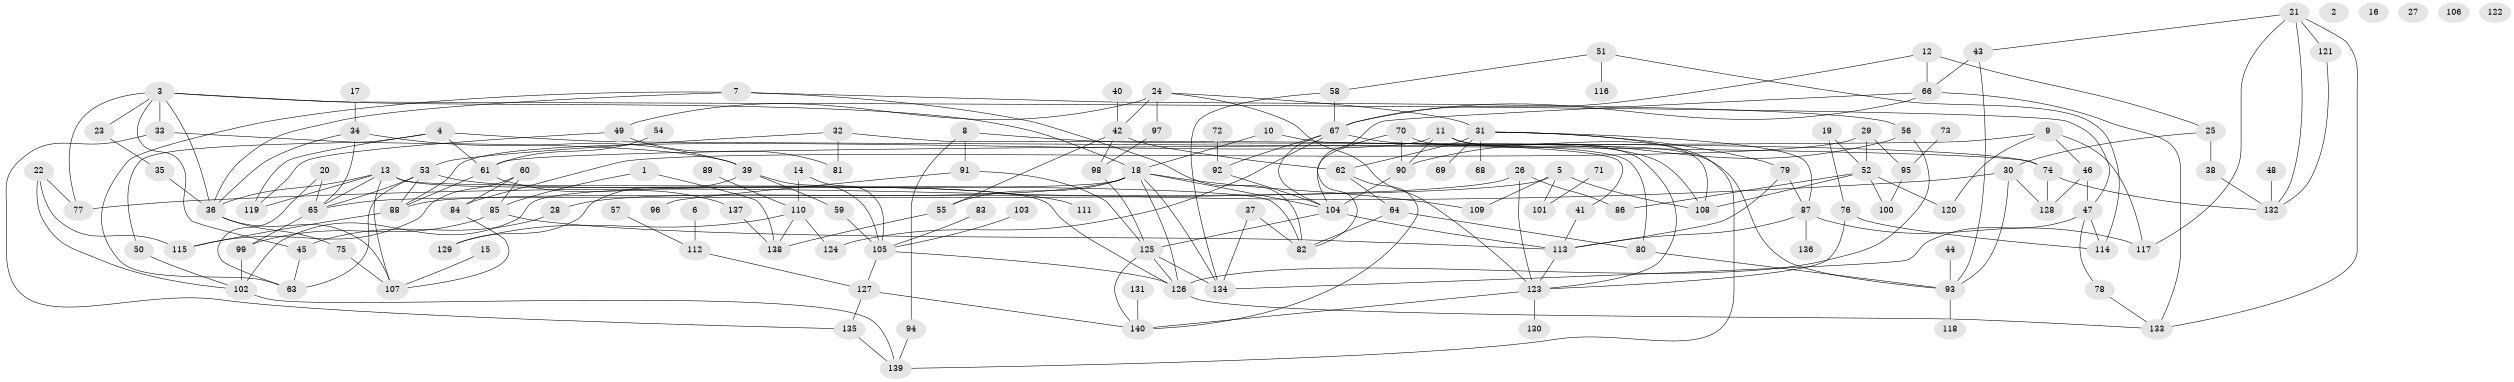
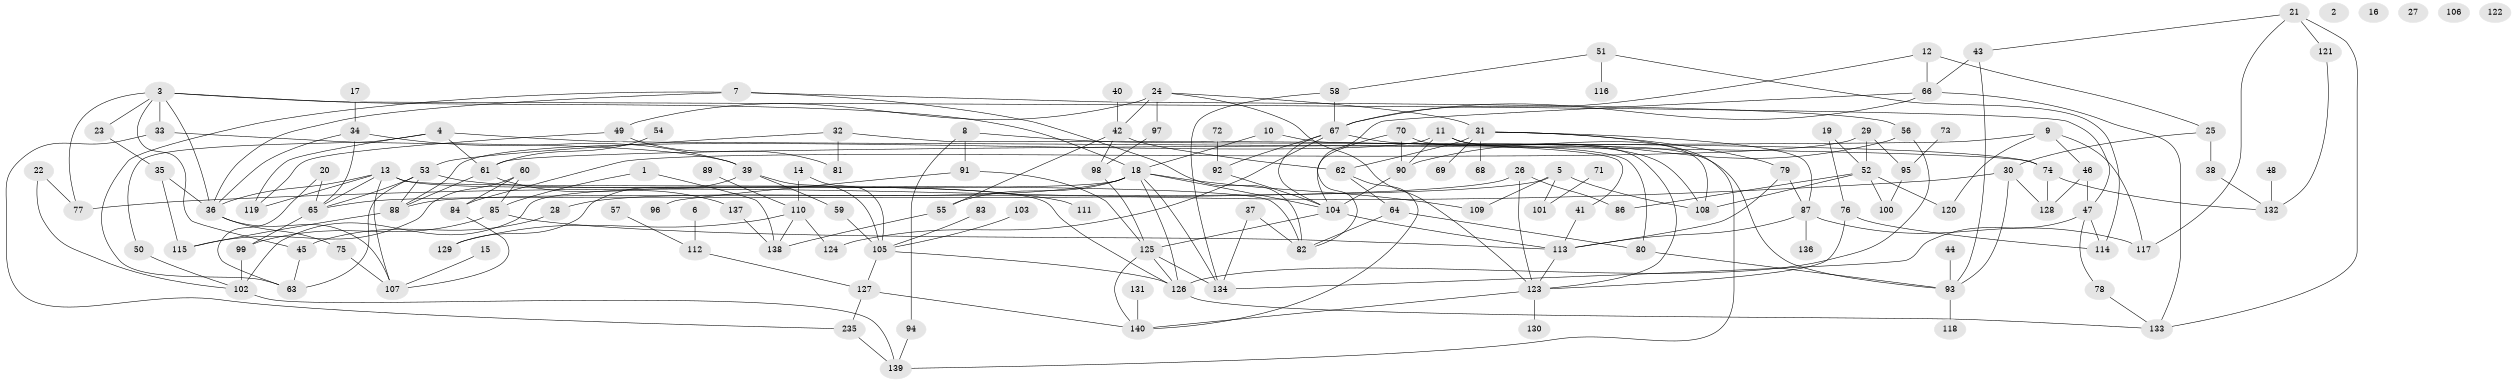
edge "21" -- "132": removed
edge "22" -- "115": now "35" -- "115"
node "135": label "135" -> "235"
